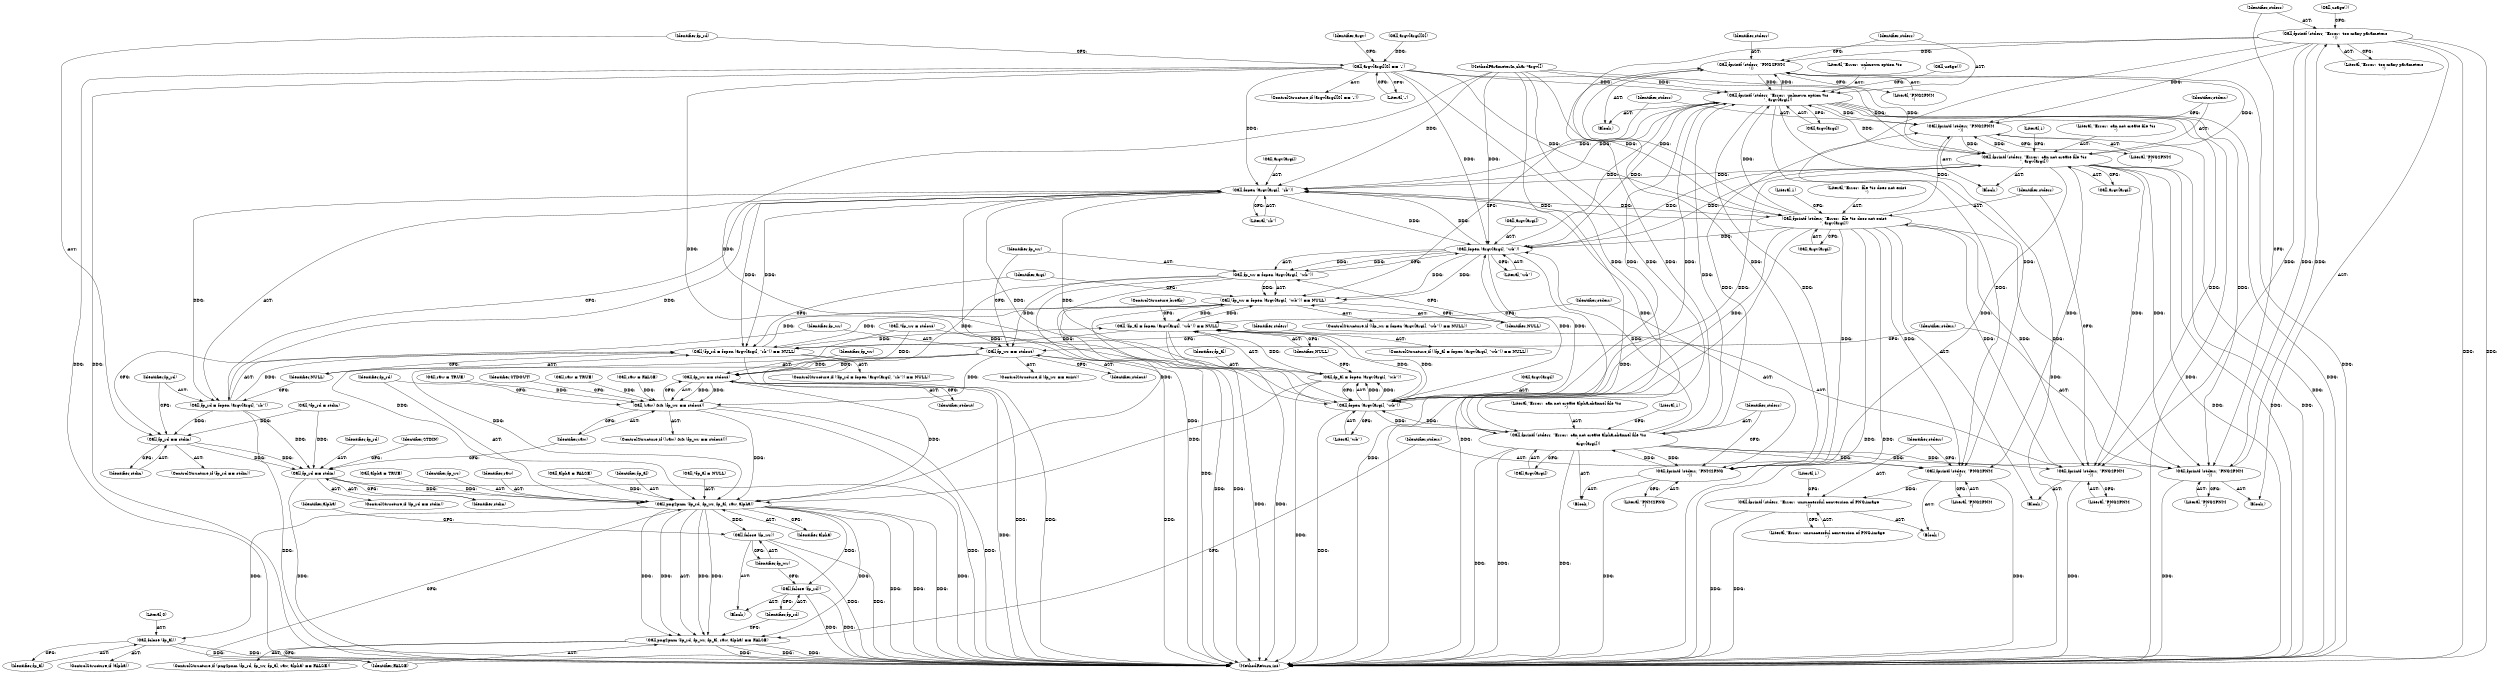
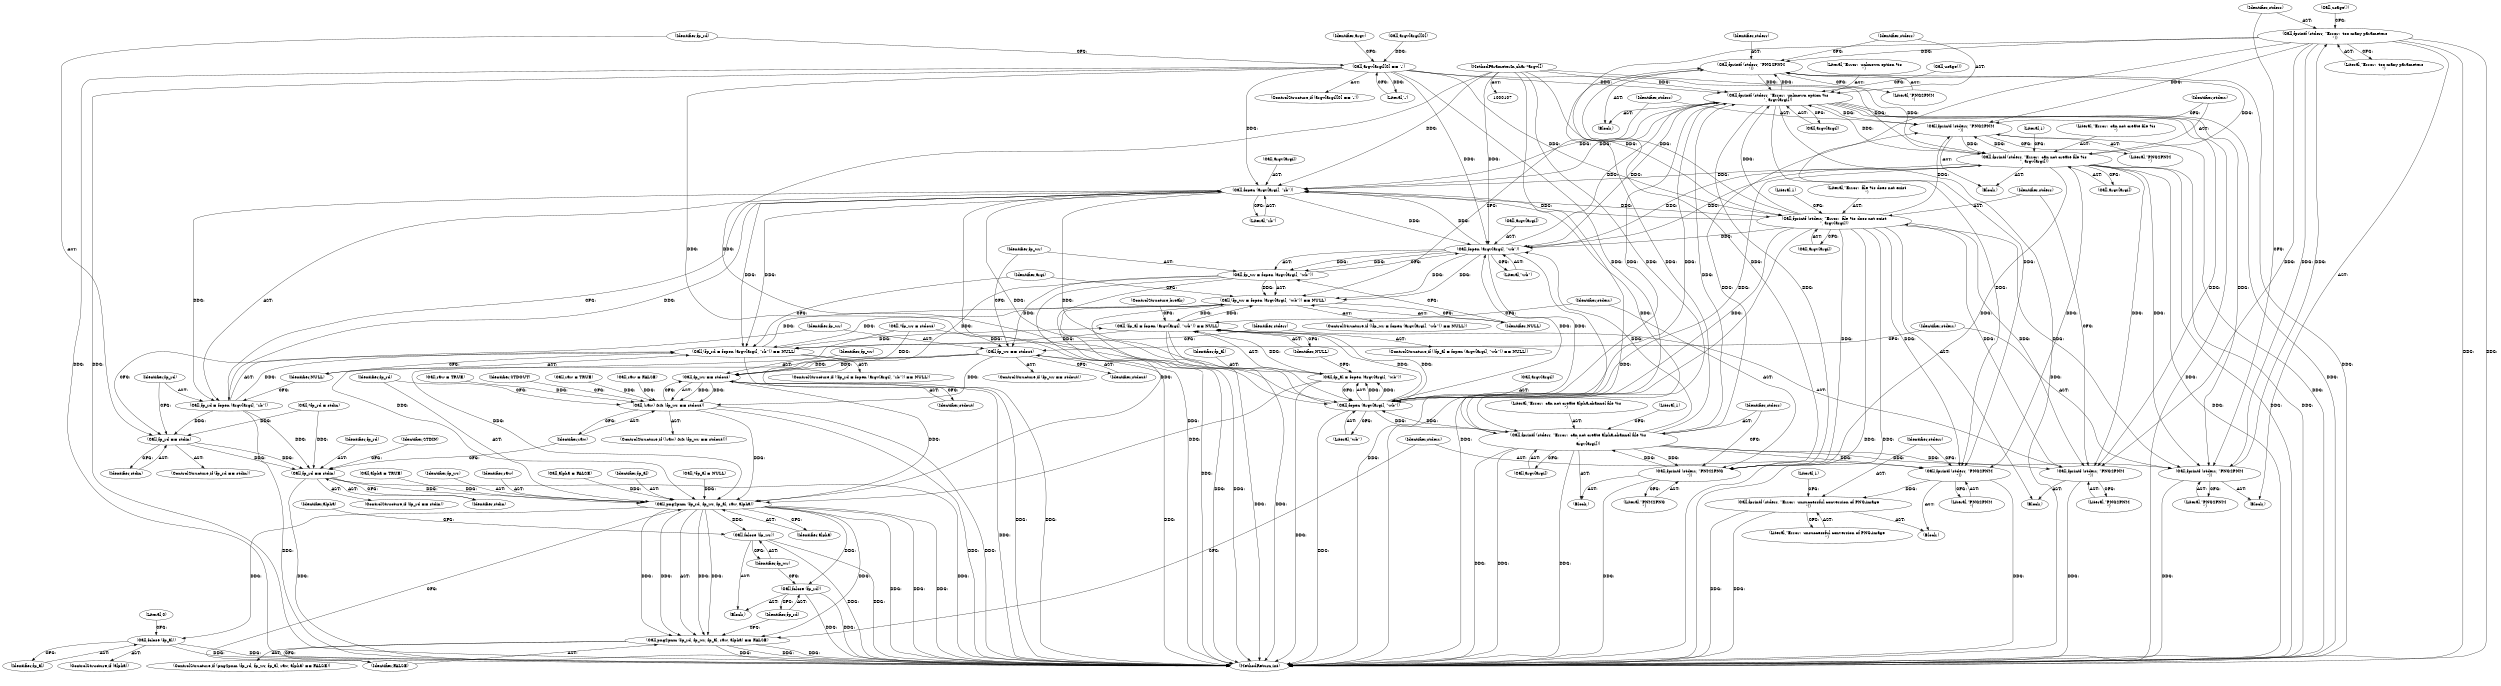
edge "(Call,argv[argi][0] == '-')" -> "(Literal,'-')": label "CFG: " -> "DDG: "
node "1000107": added
node "(ControlStructure,if (fp_wr == exist))": label "(ControlStructure,if (fp_wr == exist))" -> "(ControlStructure,if (fp_wr == stdout))"
edge "(Call,*fp_al = NULL)" -> "(Call,png2pnm (fp_rd, fp_wr, fp_al, raw, alpha))": label "AST: " -> "DDG: "
edge "(Literal,0)" -> "(Call,fclose (fp_al))": label "AST: " -> "CFG: "
